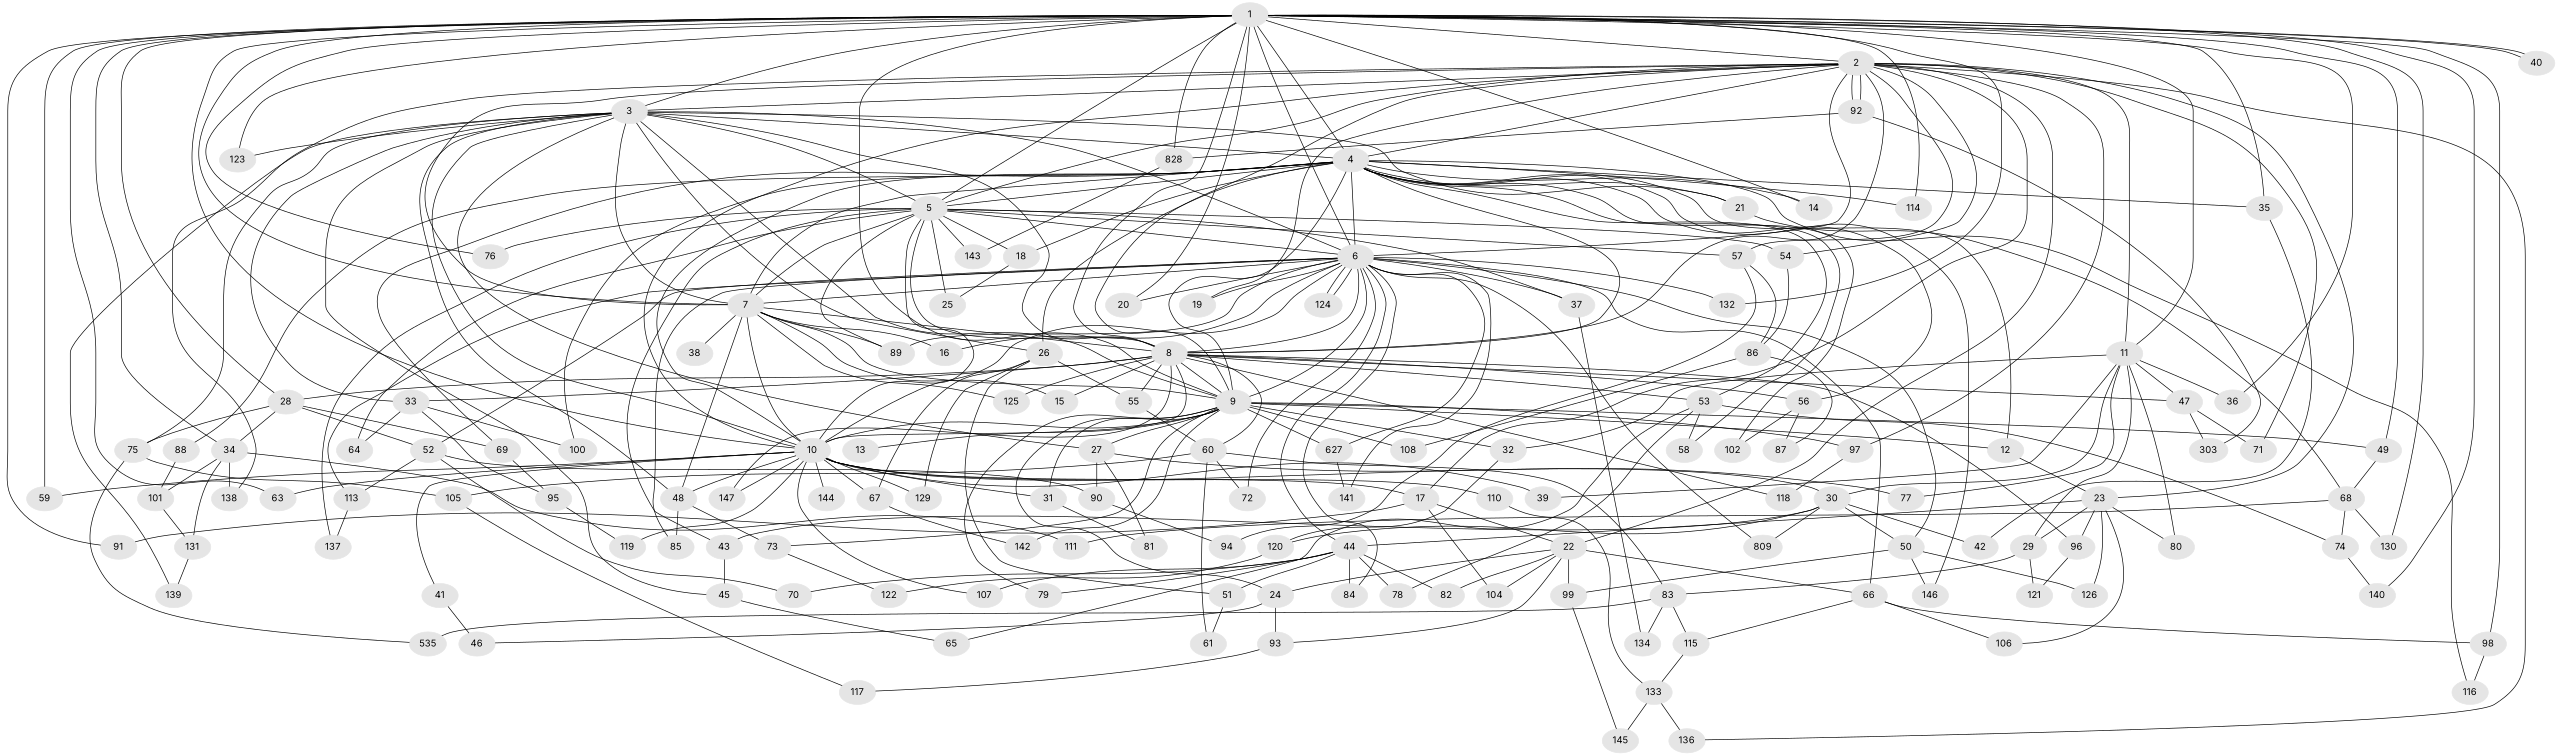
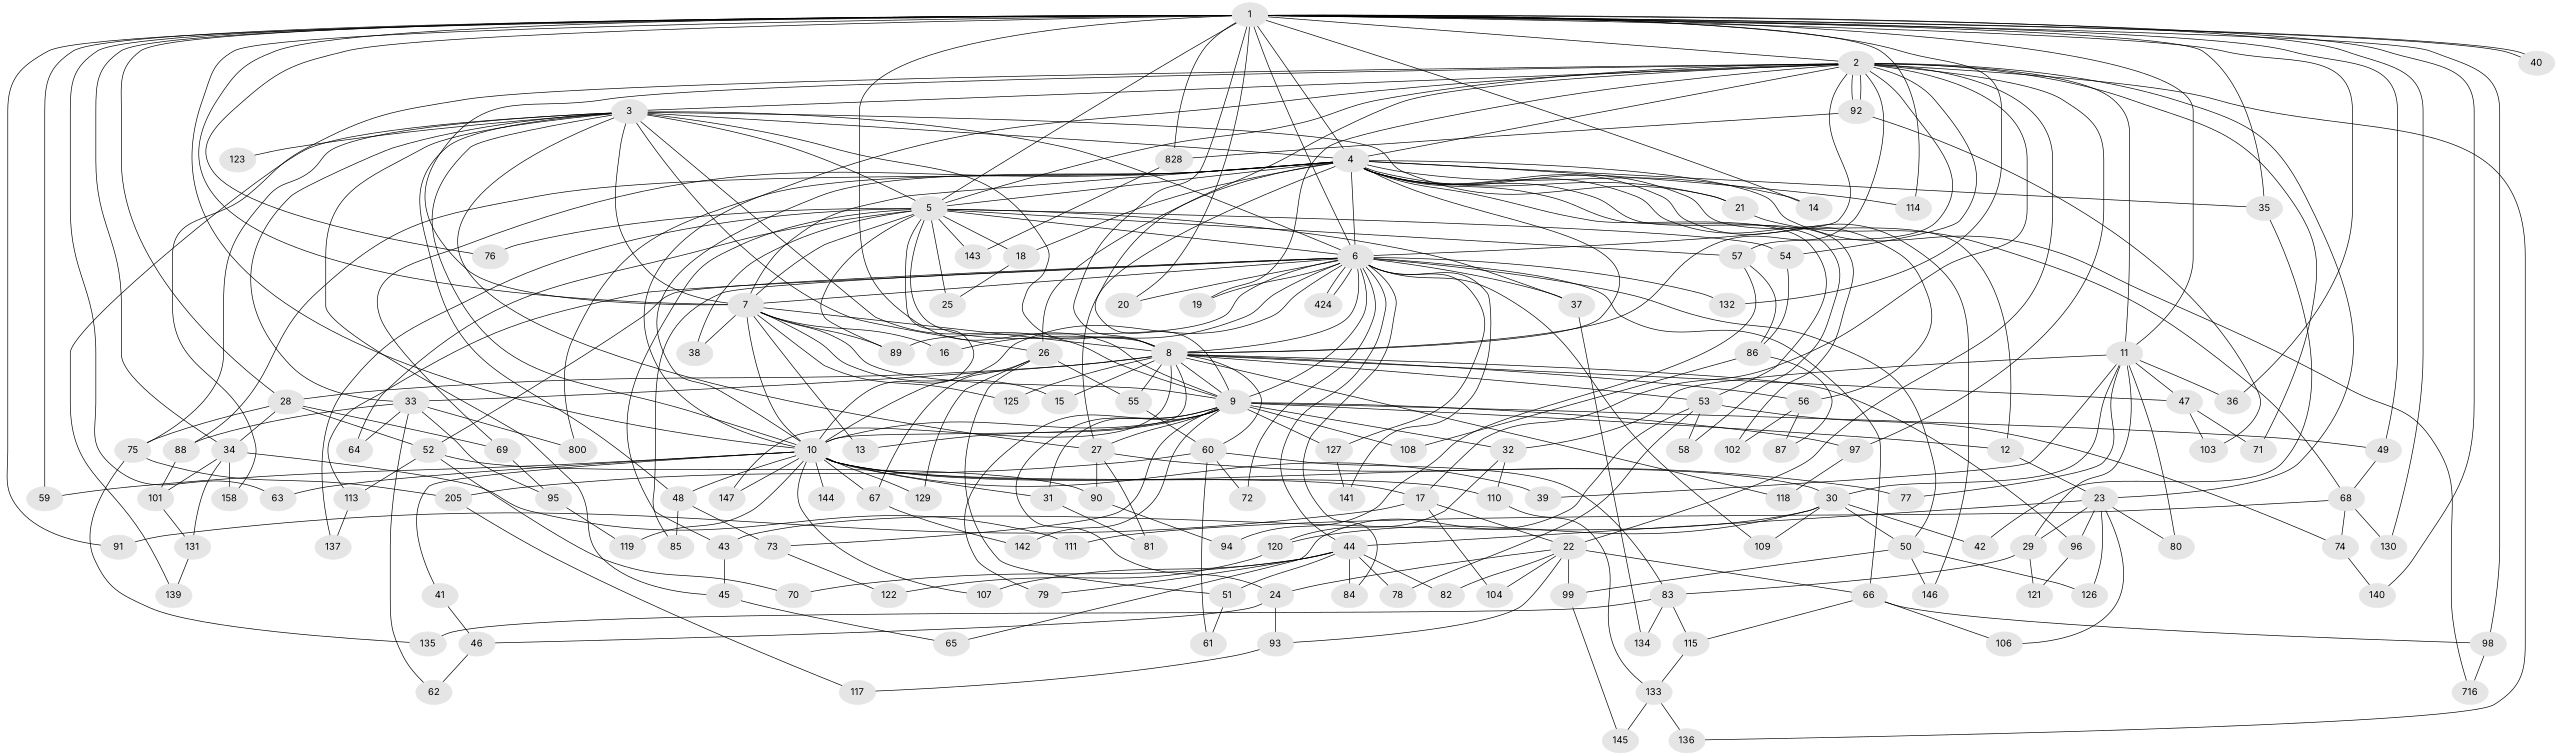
edge "1" -- "123": removed
edge "1" -- "3": removed
edge "5" -- "38": added
edge "4" -- "9": now "4" -- "27"
node "124": label "124" -> "424"
edge "7" -- "48": now "7" -- "13"
edge "33" -- "88": added
node "100": label "100" -> "800"
node "627": label "627" -> "127"
node "303": label "303" -> "103"
edge "32" -- "110": added
node "138": label "138" -> "158"
node "105": label "105" -> "205"
node "809": label "809" -> "109"
node "535": label "535" -> "135"
node "62": added
node "116": label "116" -> "716"
